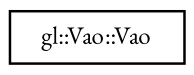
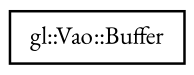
node "gl::Vao::Vao": label "gl::Vao::Vao" -> "gl::Vao::Buffer"
